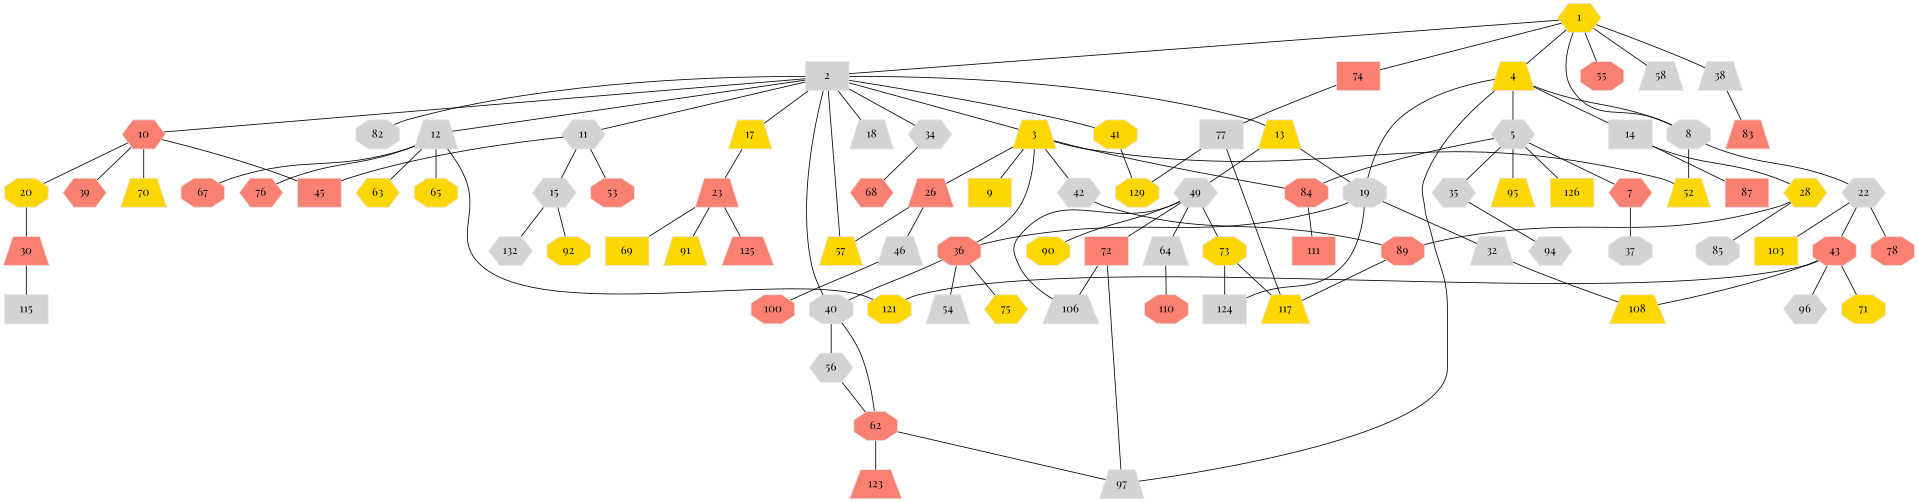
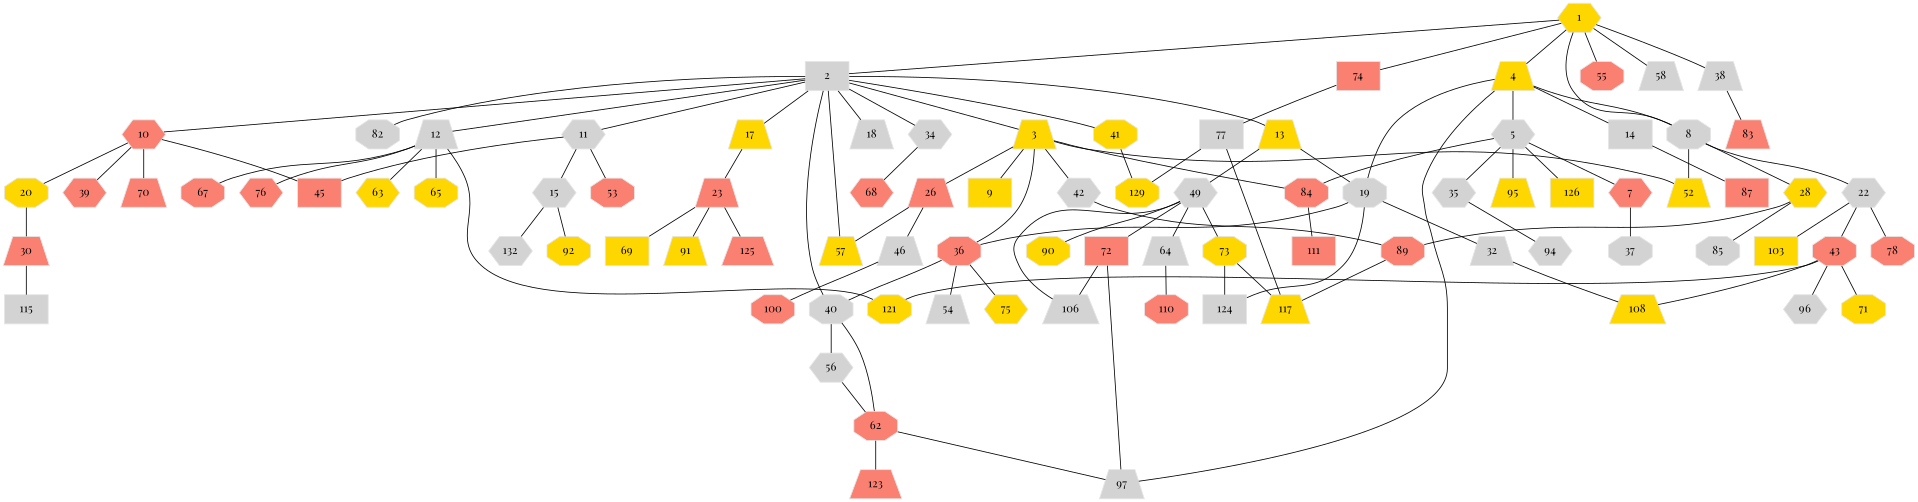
edge "14" -- "28": now "8" -- "28"
node "70": fillcolor gold -> salmon
